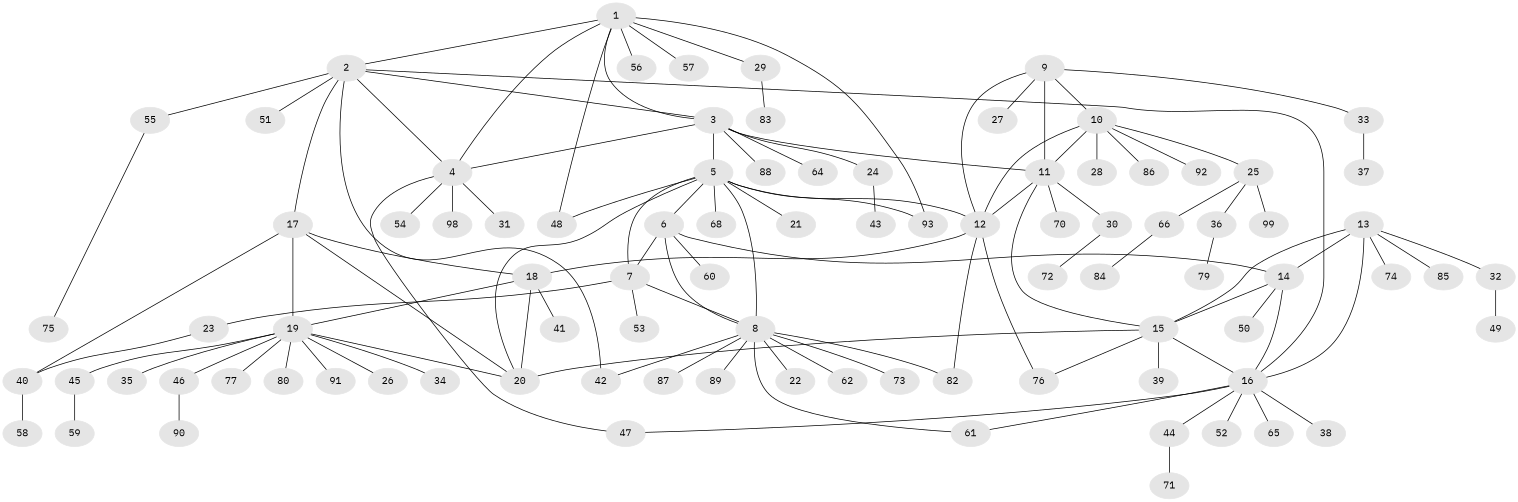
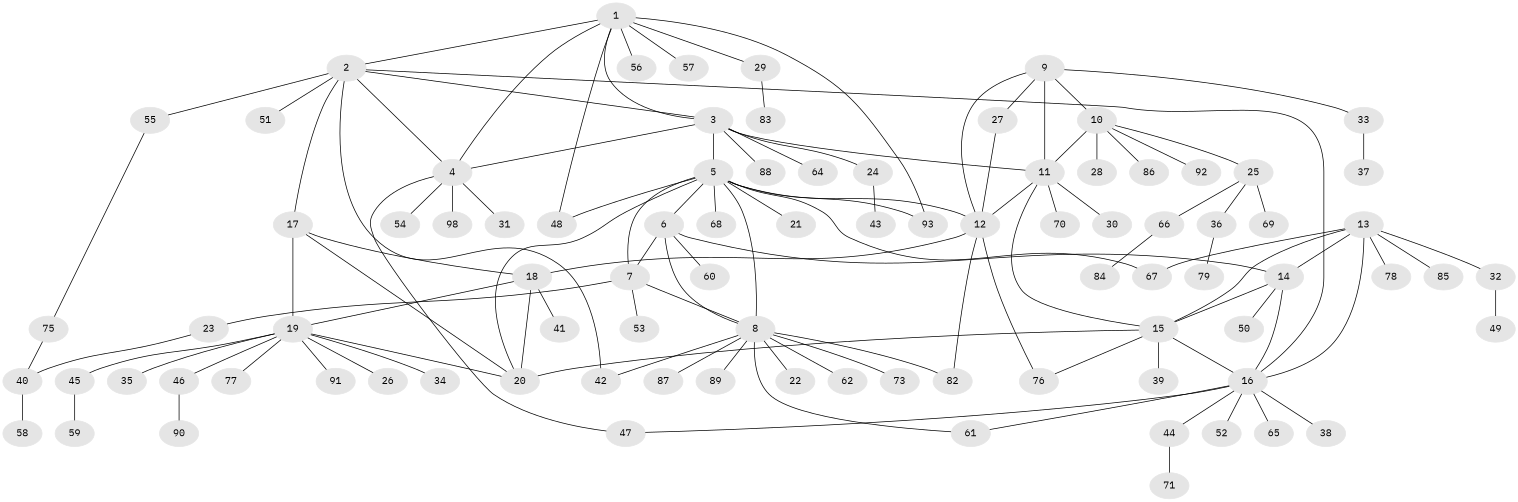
edge "10" -- "12": now "27" -- "12"
node "99": label "99" -> "69"
node "72": removed
node "67": added
node "74": label "74" -> "78"
edge "17" -- "40": now "75" -- "40"
node "80": removed
